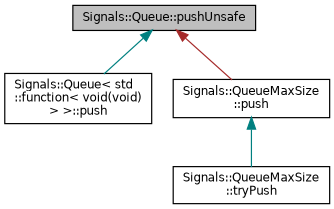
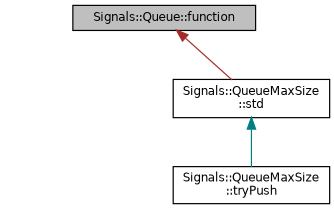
node "Signals::Queue::pushUnsafe": label "Signals::Queue::pushUnsafe" -> "Signals::Queue::function"
node "Signals::Queue< std ::function< void(void) > >::push": removed
node "Signals::QueueMaxSize ::push": label "Signals::QueueMaxSize ::push" -> "Signals::QueueMaxSize ::std"
